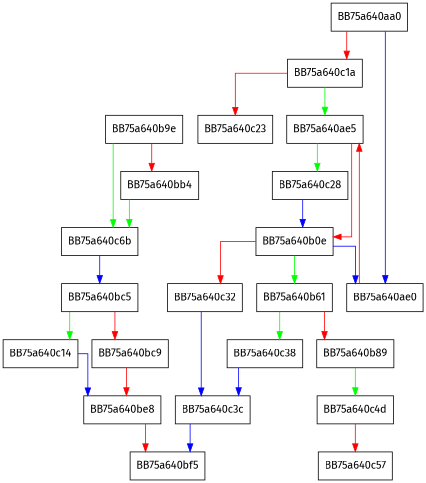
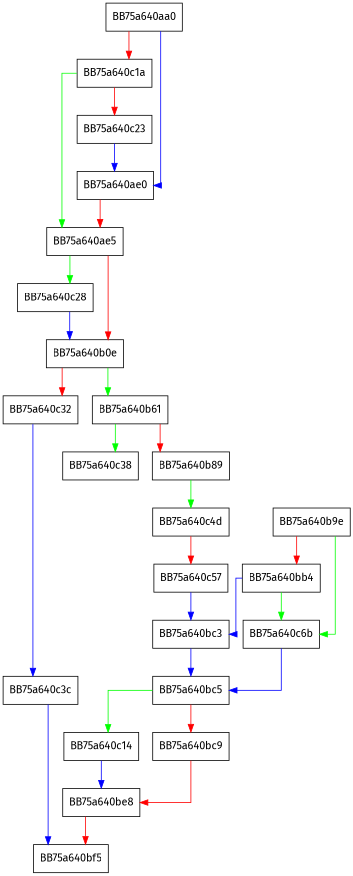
edge "BB75a640b0e" -> "BB75a640ae0": now "BB75a640c23" -> "BB75a640ae0"
edge "BB75a640c38" -> "BB75a640c3c": removed
node "BB75a640bc3": added
